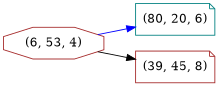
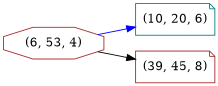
node "(80, 20, 6)": label "(80, 20, 6)" -> "(10, 20, 6)"
